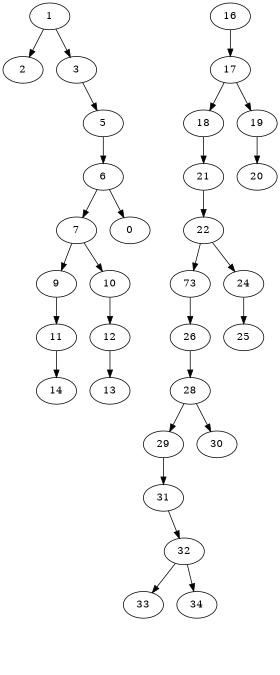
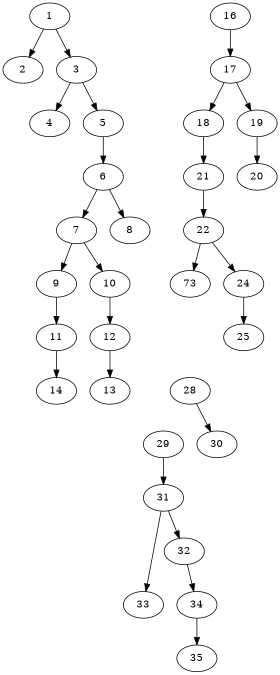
node "4": added
node "0": label "0" -> "8"
node "26": removed
edge "28" -> "29": removed
edge "32" -> "33": now "31" -> "33"
node "35": added
